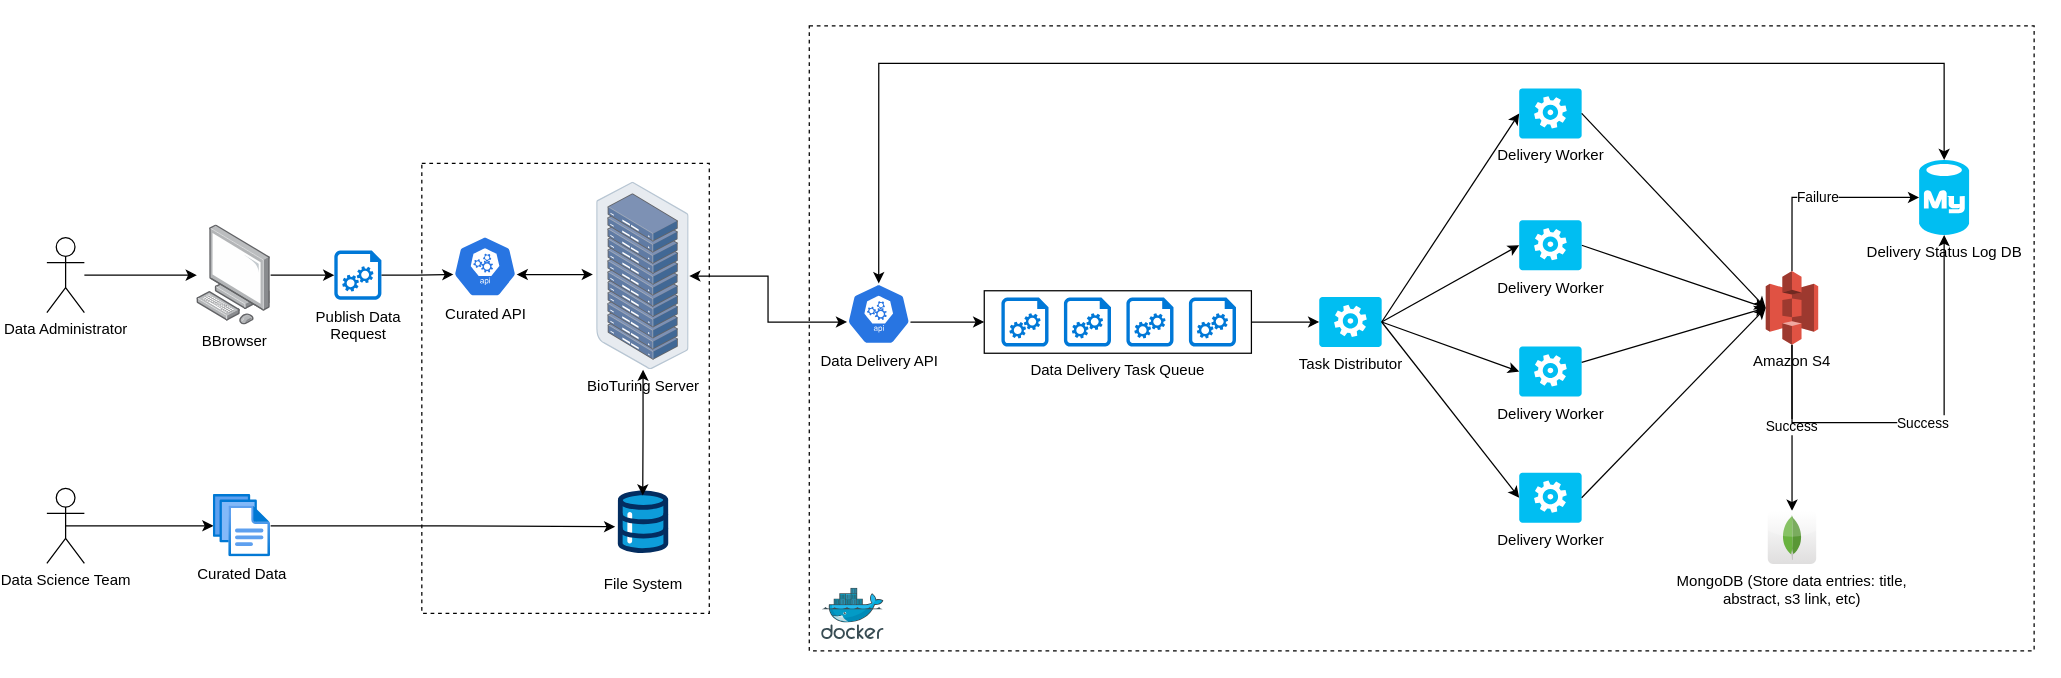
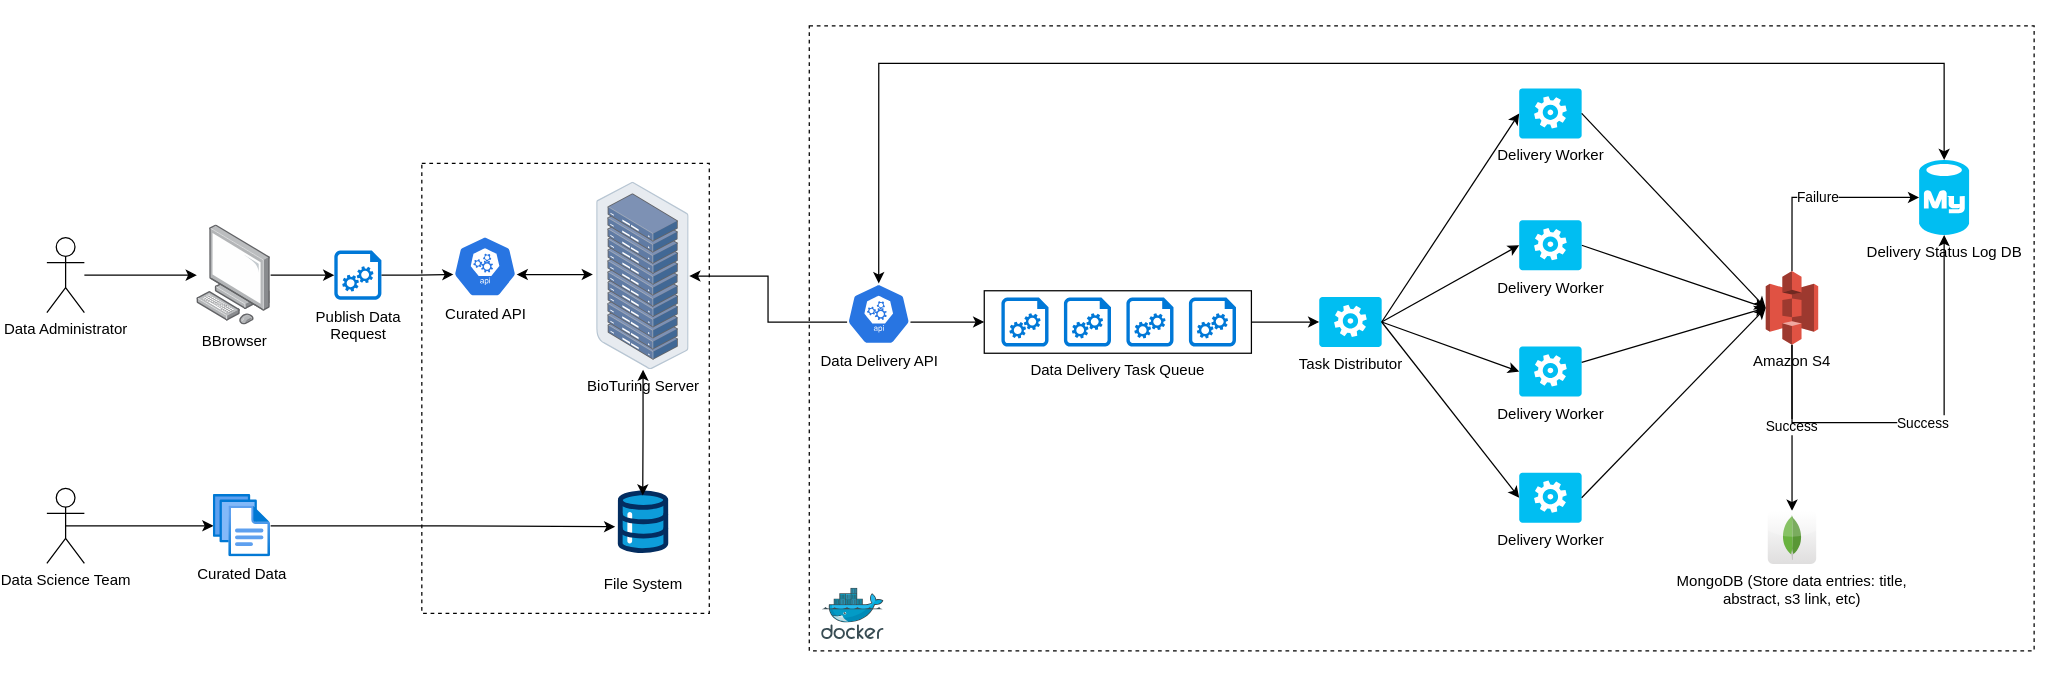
edge "BioTuring Server" -- "Data Delivery API": arrowhead classic -> none
